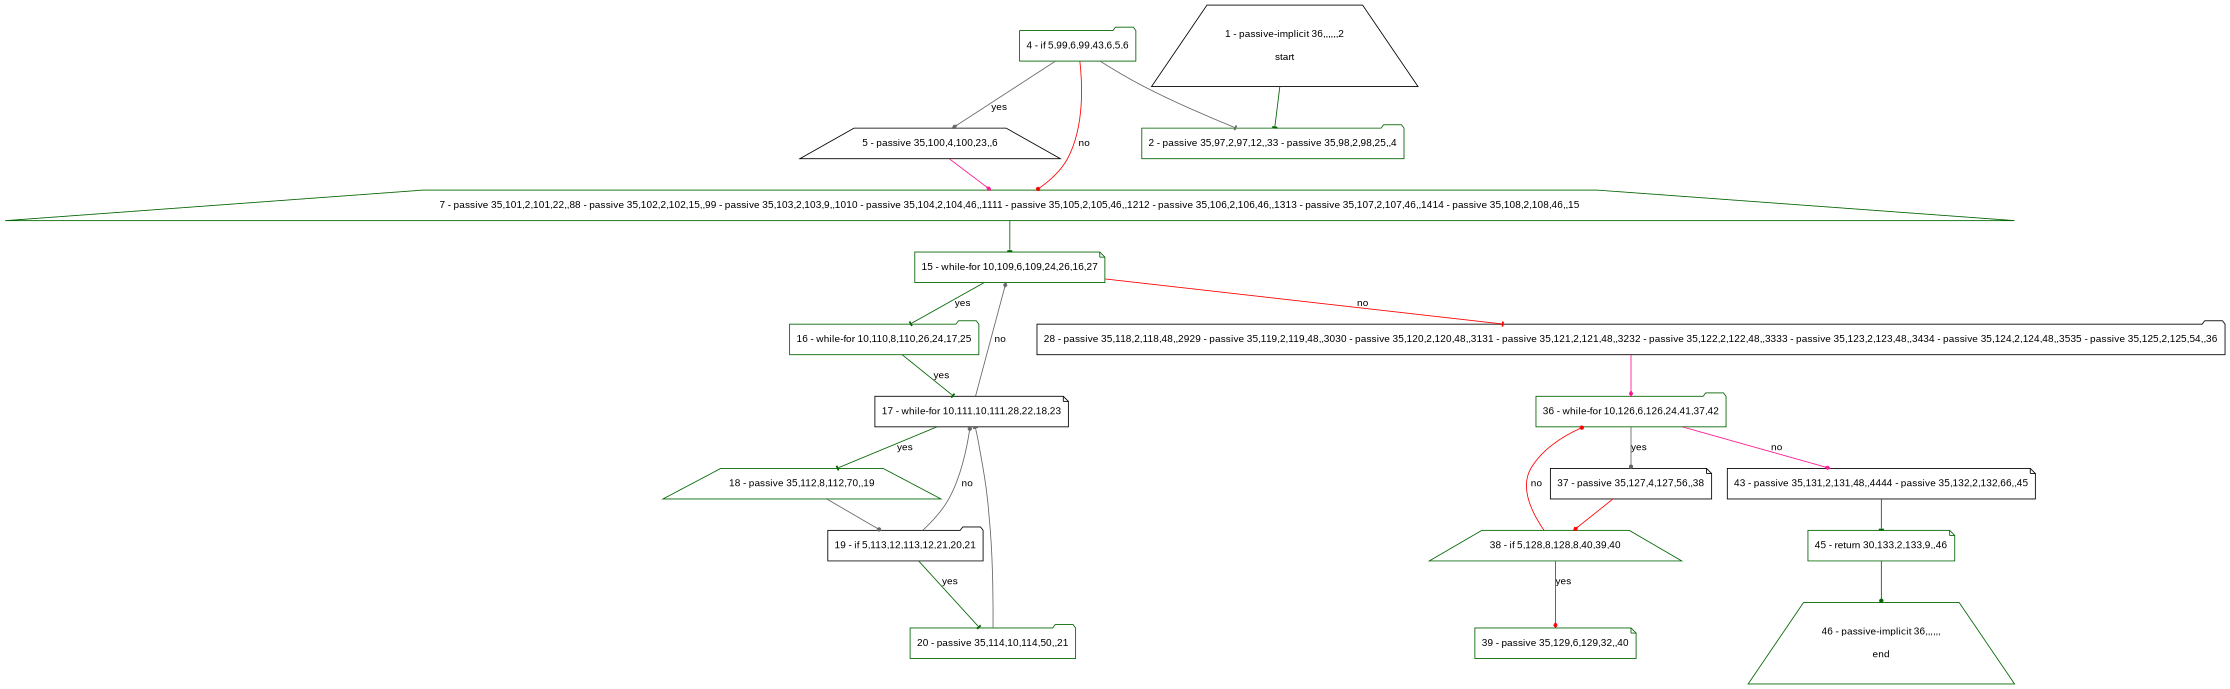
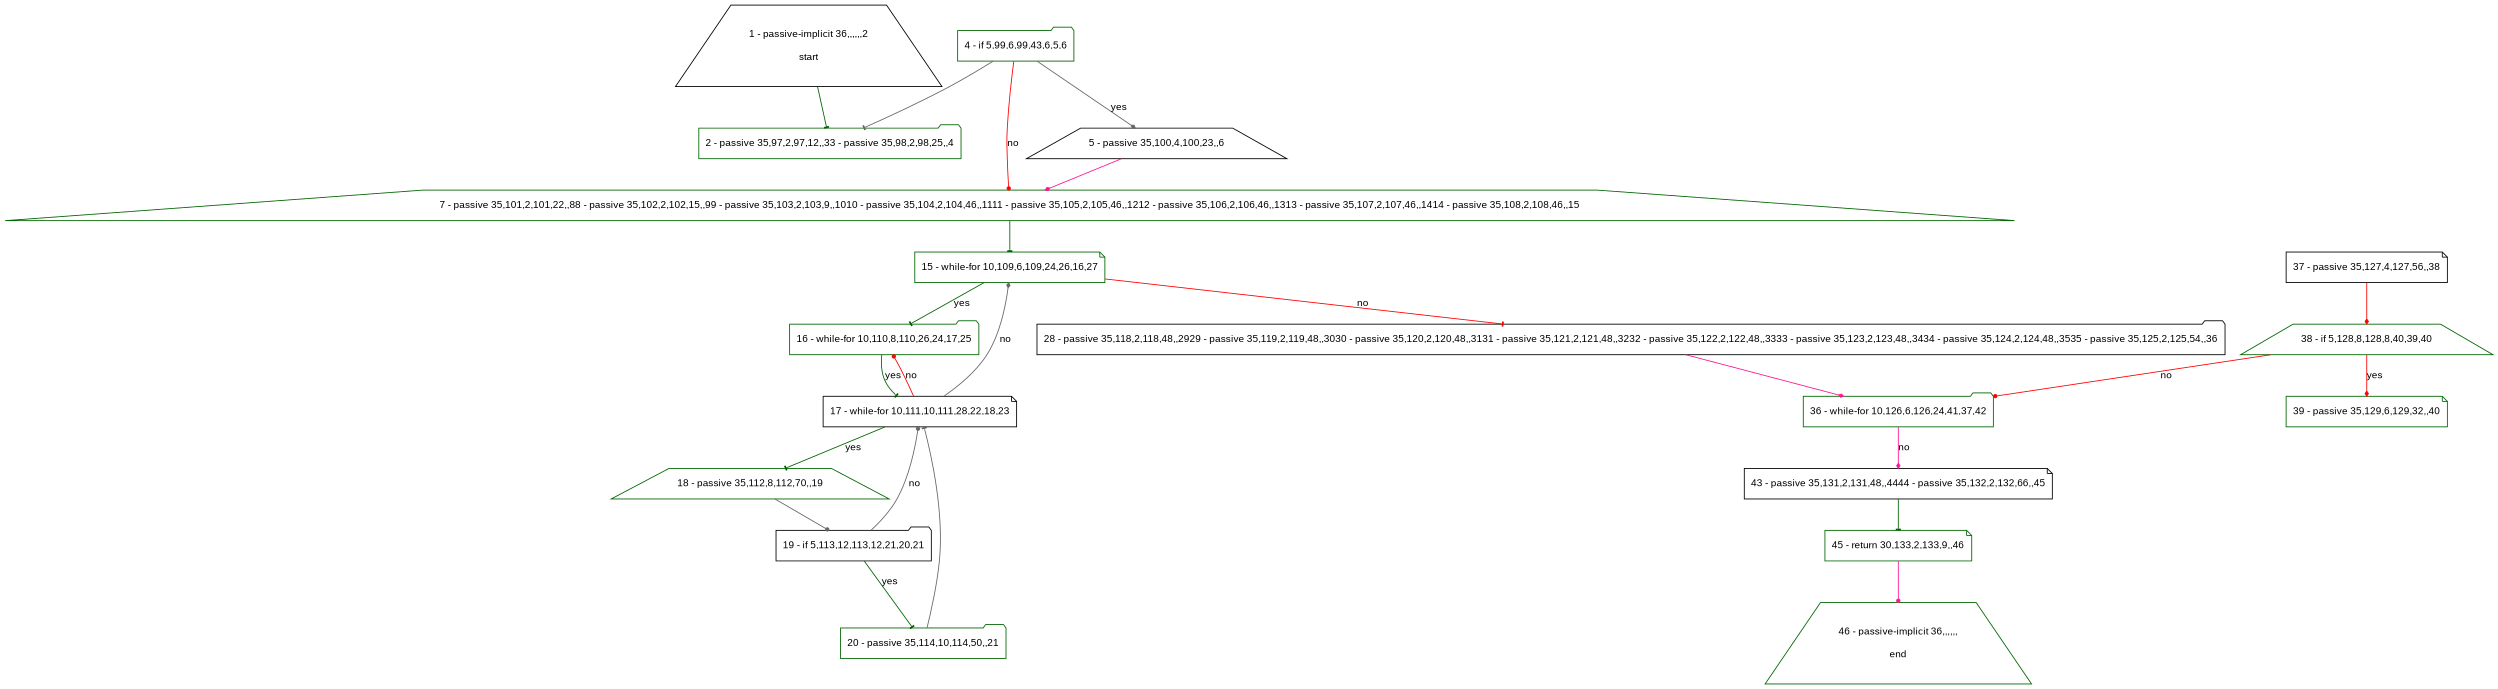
edge "17 - while-for 10,111,10,111,28,22,18,23" -> "16 - while-for 10,110,8,110,26,24,17,25": added, label "no"
edge "36 - while-for 10,126,6,126,24,41,37,42" -> "37 - passive 35,127,4,127,56,,38": removed, label "yes"
edge "45 - return 30,133,2,133,9,,46" -> "46 - passive-implicit 36,,,,,, end": color darkgreen -> deeppink
